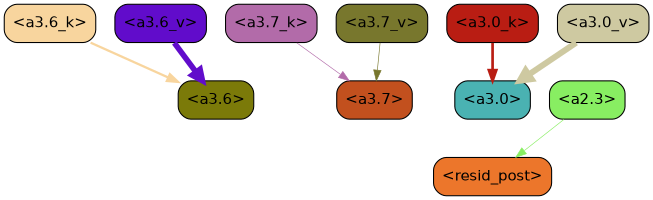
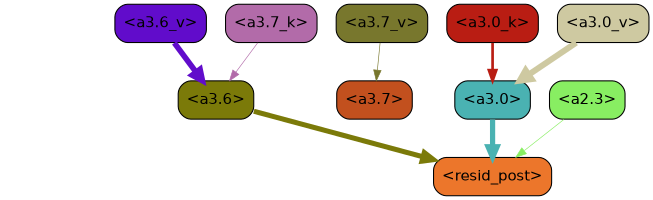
node "<a3.6_k>": removed
edge "<a3.7_k>" -> "<a3.7>": now "<a3.7_k>" -> "<a3.6>"
edge "<a3.0>" -> "<resid_post>": added
edge "<a3.6>" -> "<resid_post>": added
